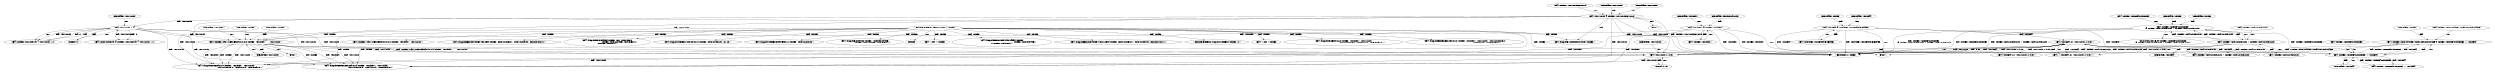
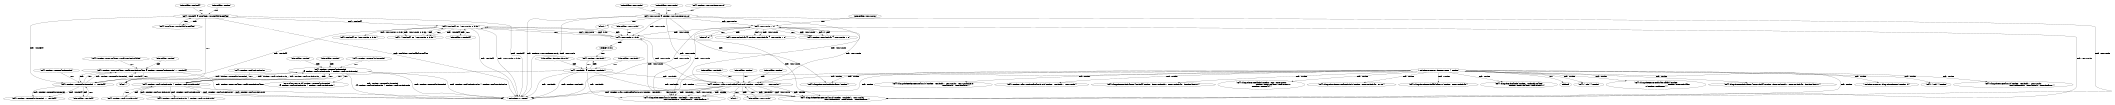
edge "(Literal,0x01)" -> "(Call,u1_num_mbs & 0x01)": now "(Literal,0x01)" -> "(Call,ps_dec->u1_mb_idx)"
